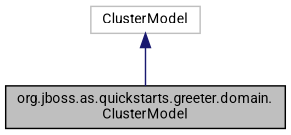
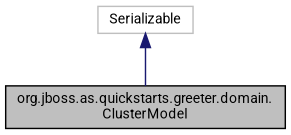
node "ClusterModel": label "ClusterModel" -> "Serializable"
